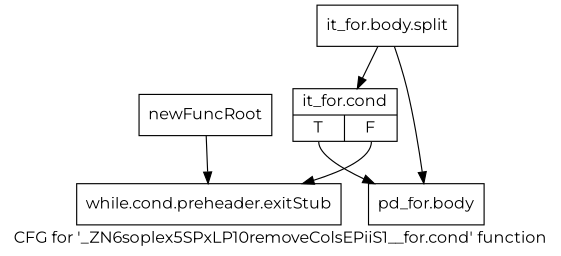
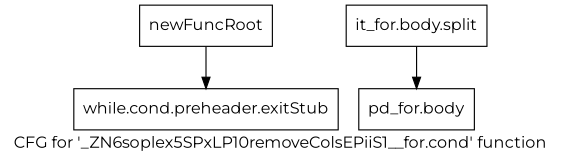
node "it_for.cond": removed
